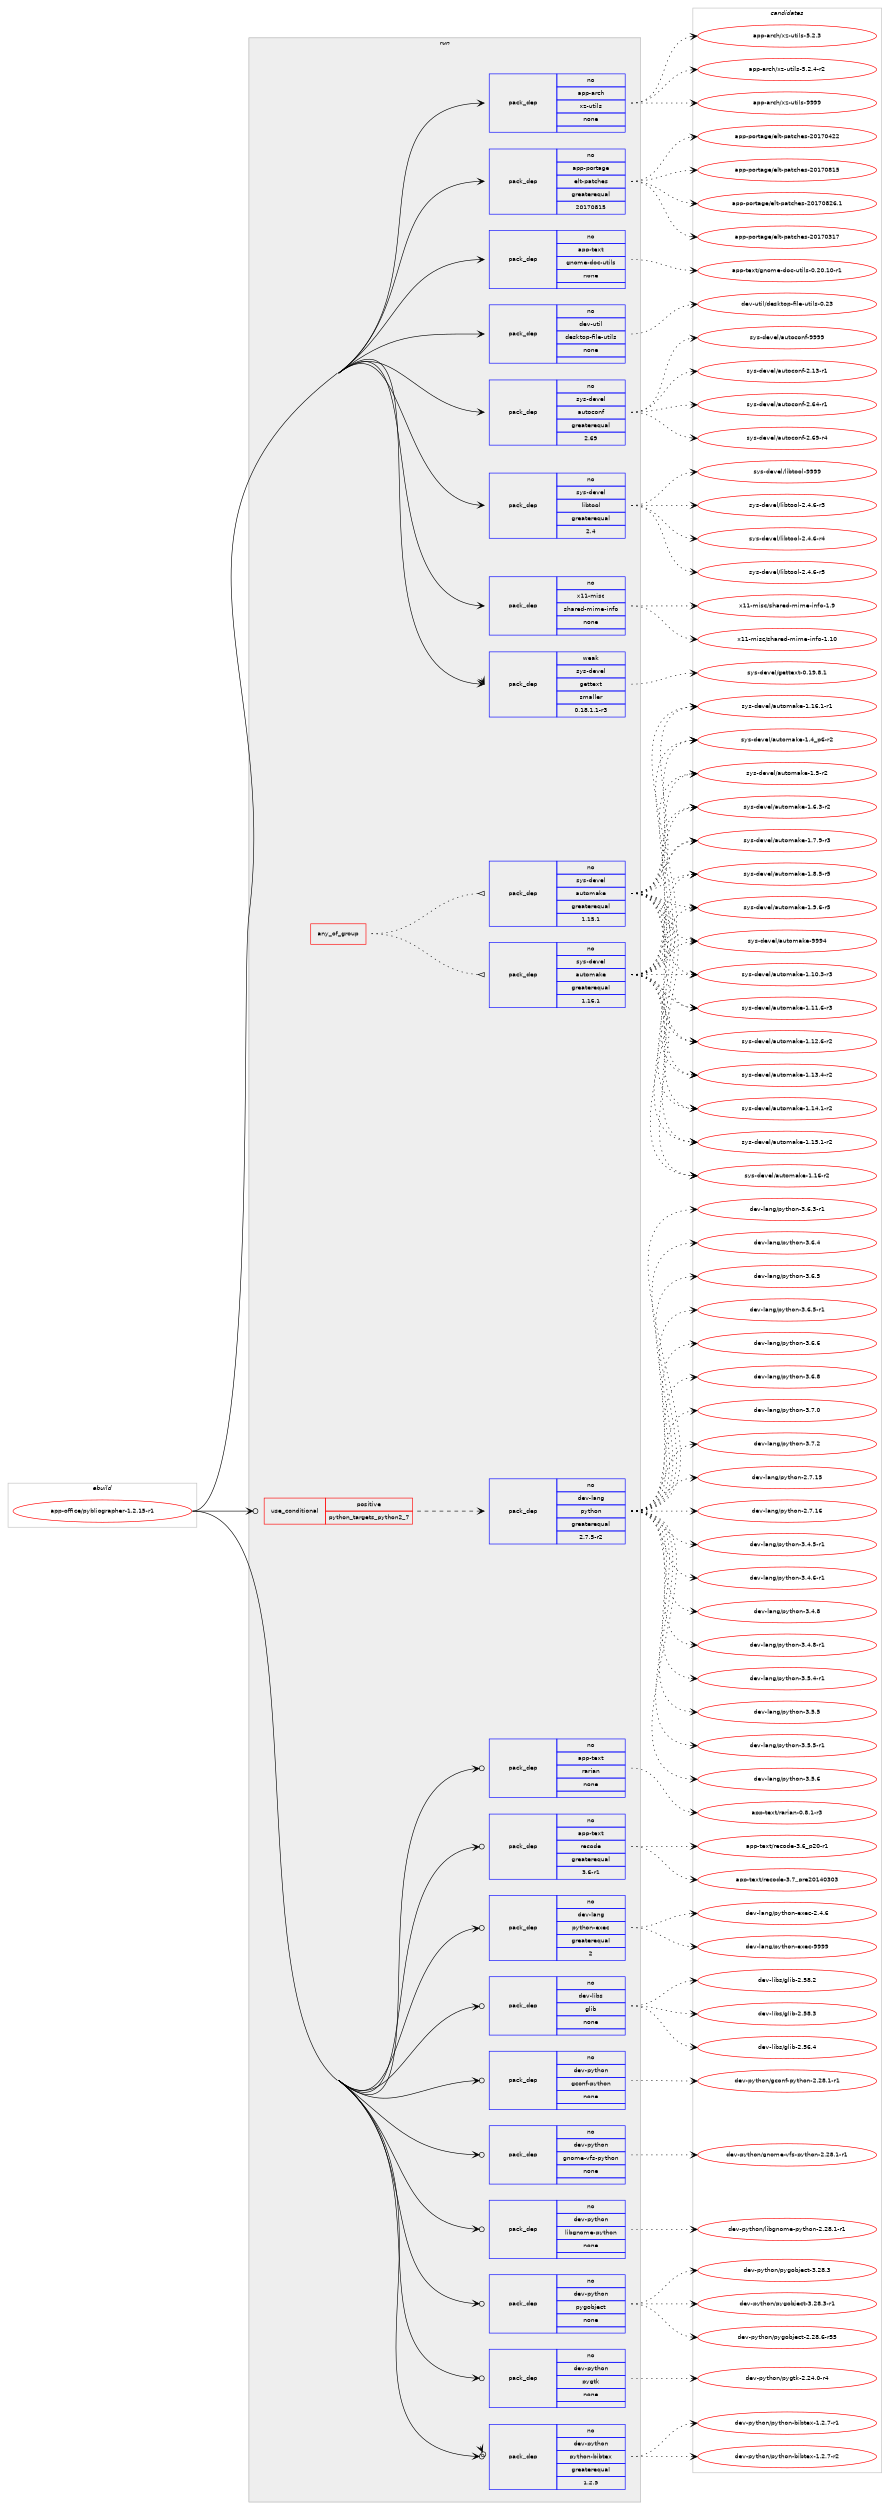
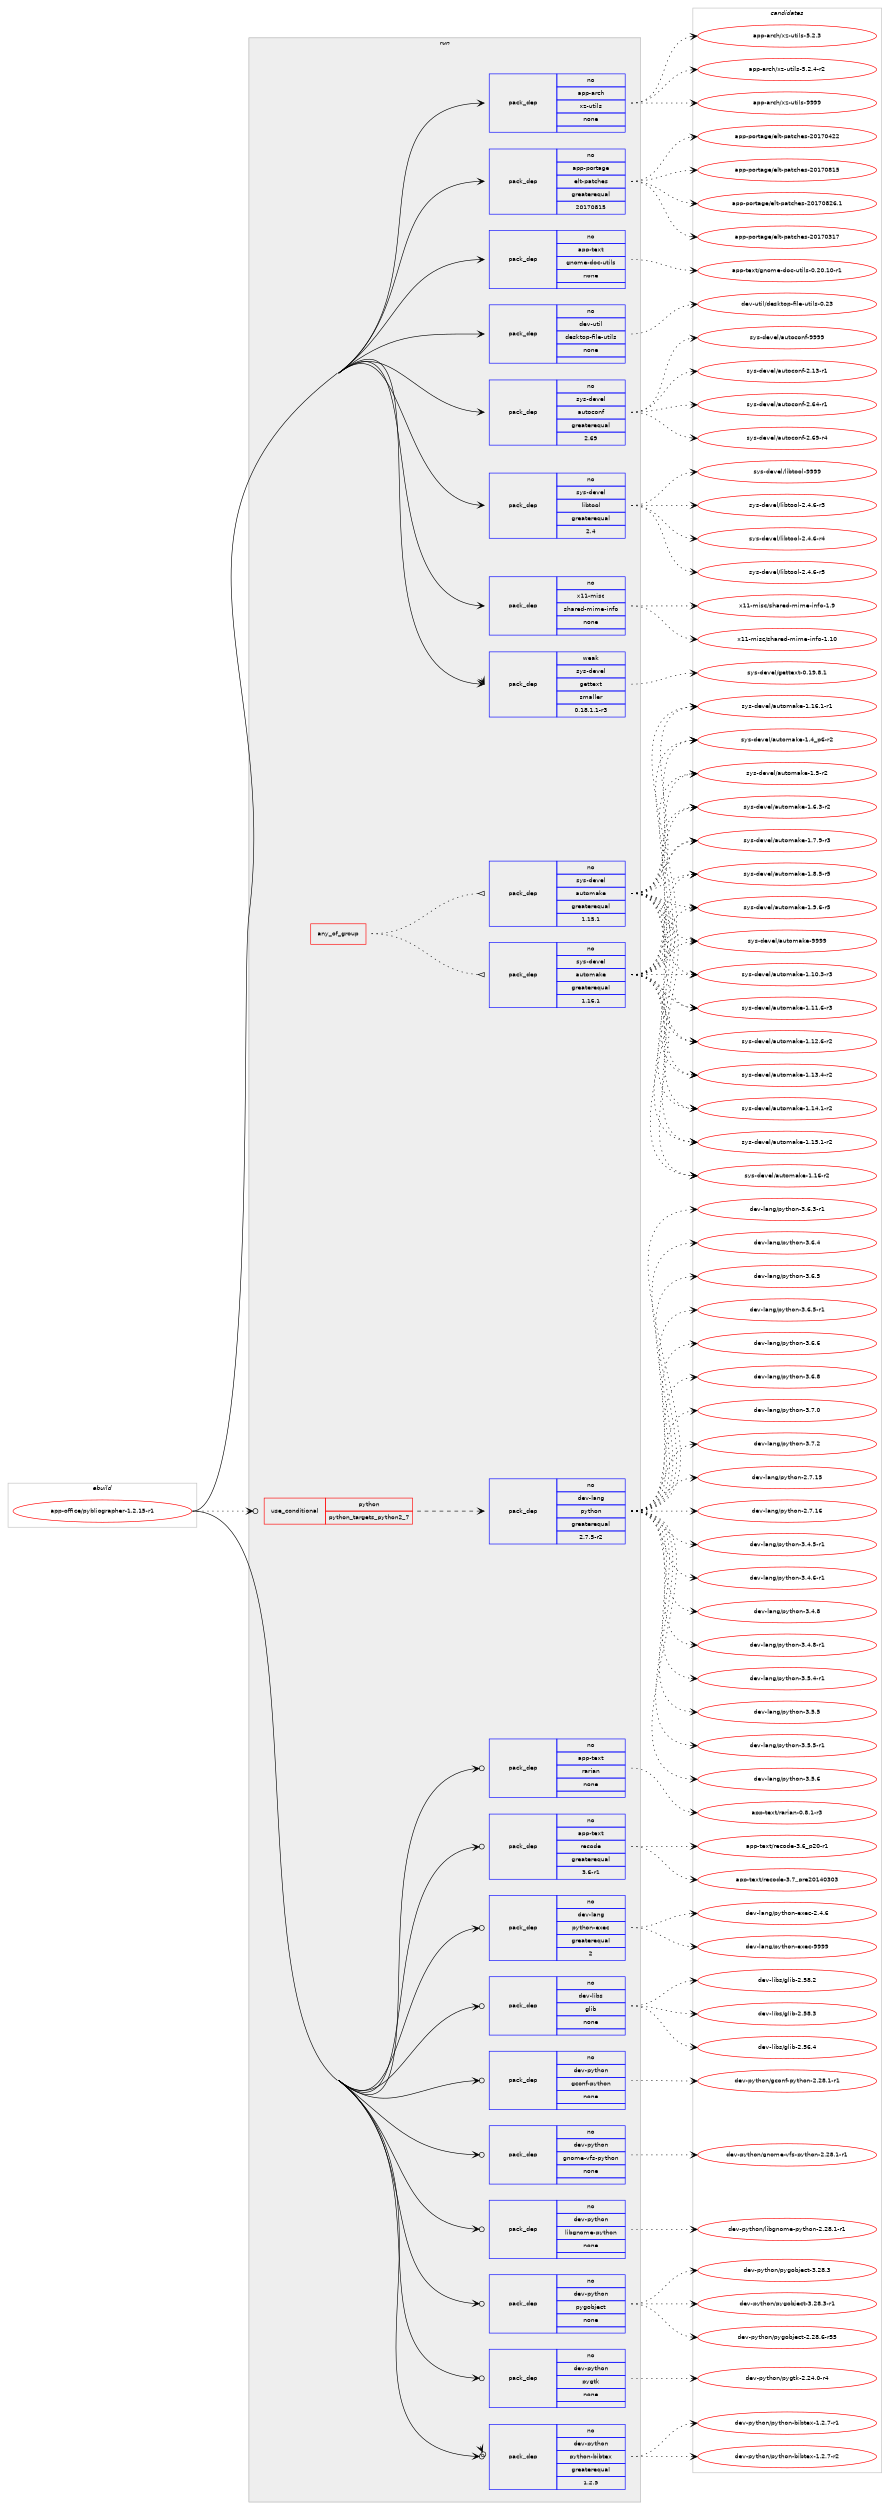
node "sys-devel/automake-9994": label "sys-devel/automake-9994" -> "sys-devel/automake-9999"
node "use_conditional": text "positive" -> "python"
edge "app-office/pybliographer-1.2.15-r1" -> "use_conditional": style solid -> dotted
